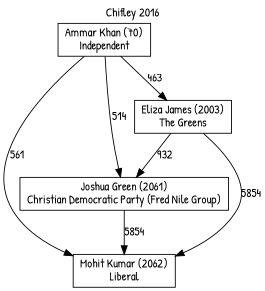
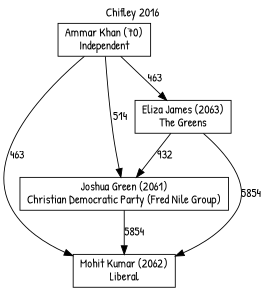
node "Eliza James (2003) The Greens": label "Eliza James (2003) The Greens" -> "Eliza James (2063) The Greens"
edge "Ammar Khan (70) Independent" -> "Mohit Kumar (2062) Liberal": label "561" -> "463"
